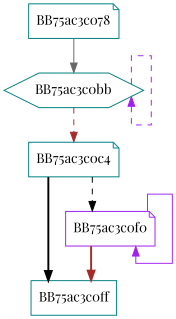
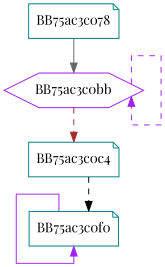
node "BB75ac3c0bb": color teal -> purple
node "BB75ac3c0f0": color purple -> teal
node "BB75ac3c0ff": removed
